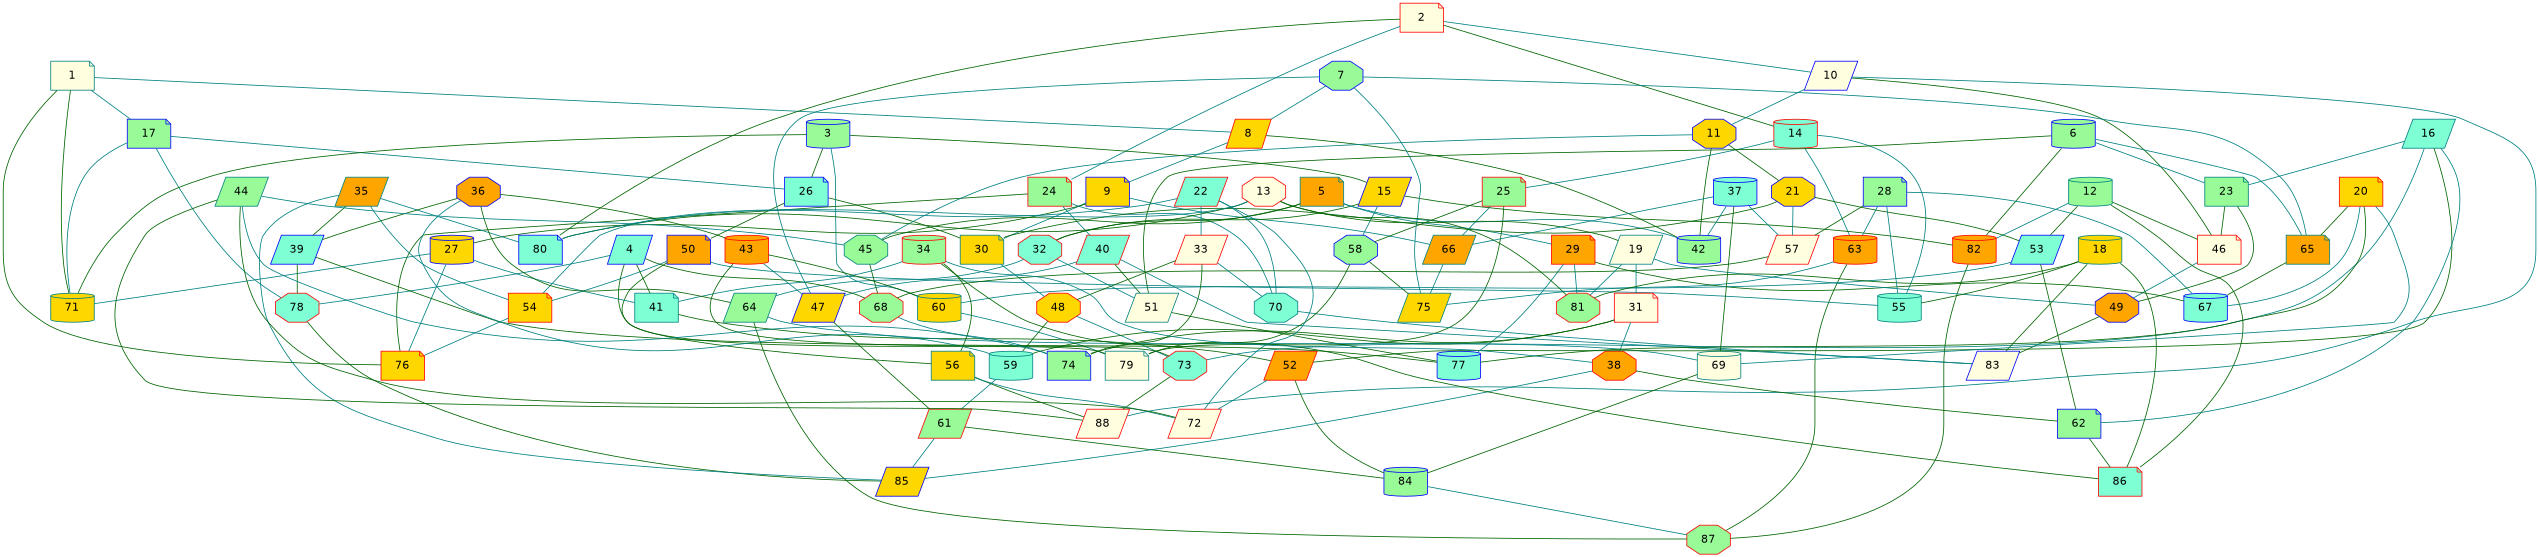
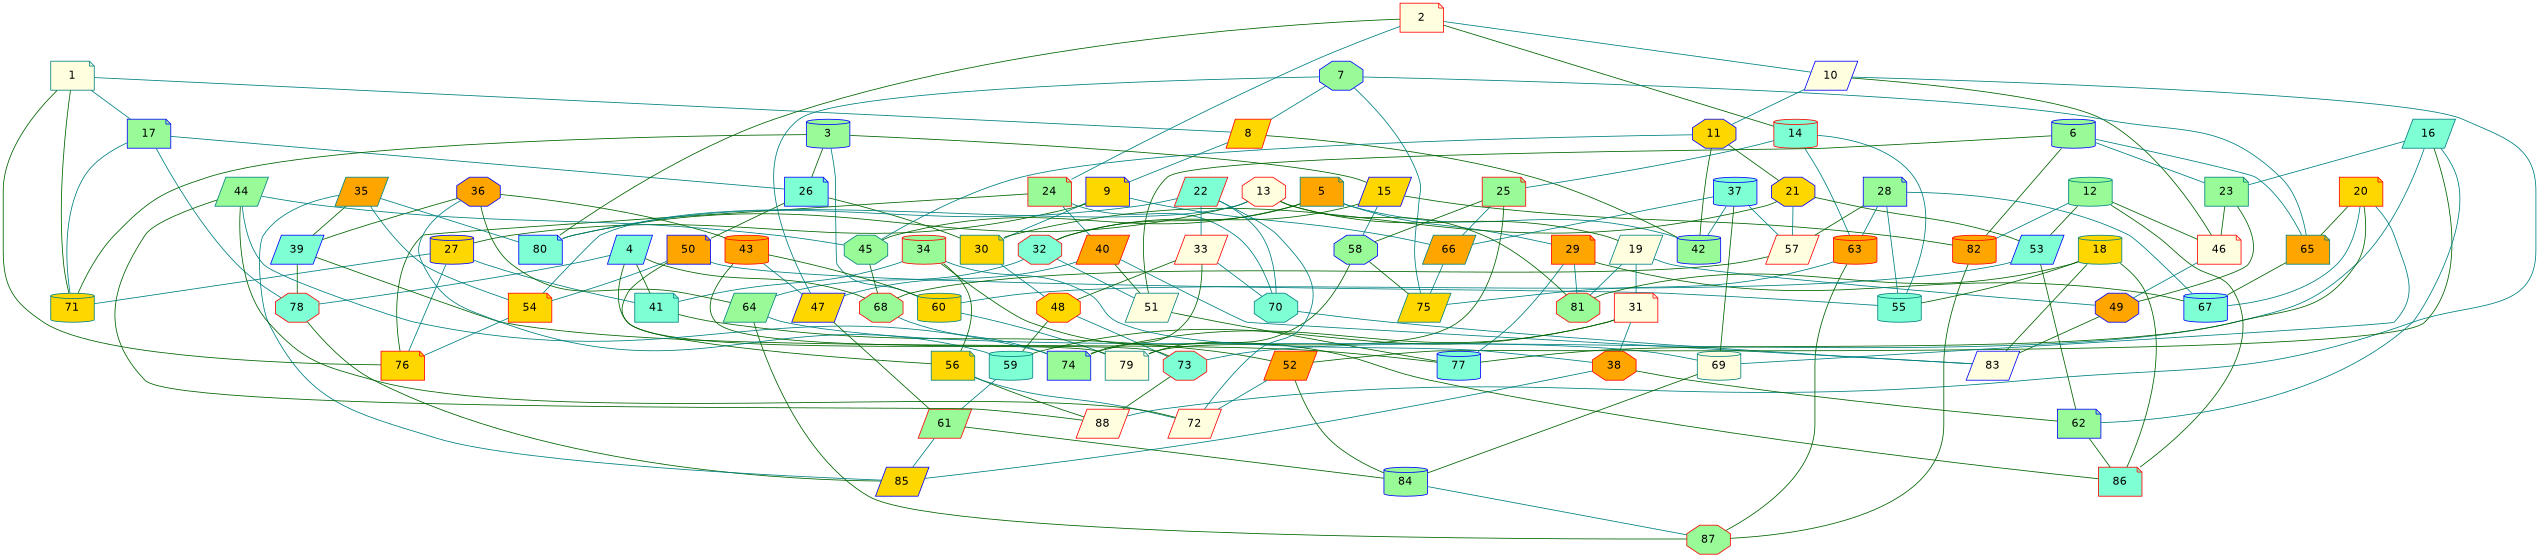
node "40": fillcolor aquamarine -> orange
